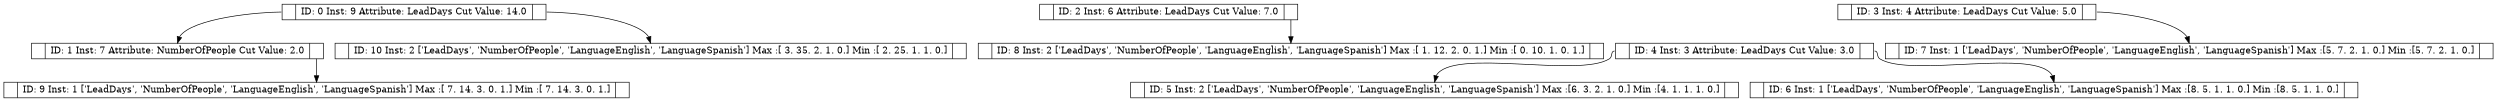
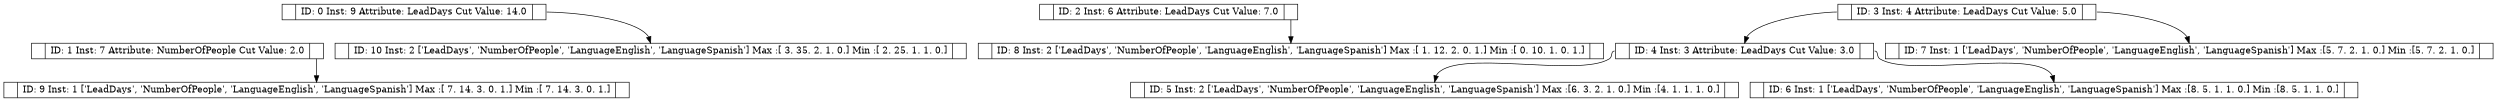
edge "ID: 0 Inst: 9 Attribute: LeadDays Cut Value: 14.0" -> "ID: 1 Inst: 7 Attribute: NumberOfPeople Cut Value: 2.0": removed
edge "ID: 3 Inst: 4 Attribute: LeadDays Cut Value: 5.0" -> "ID: 4 Inst: 3 Attribute: LeadDays Cut Value: 3.0": added
